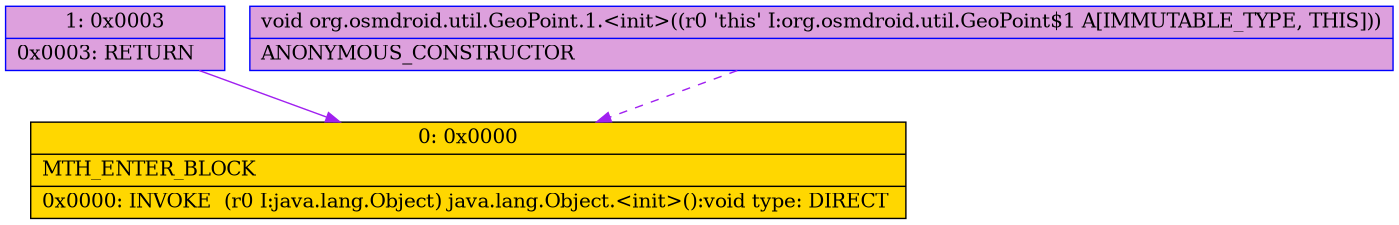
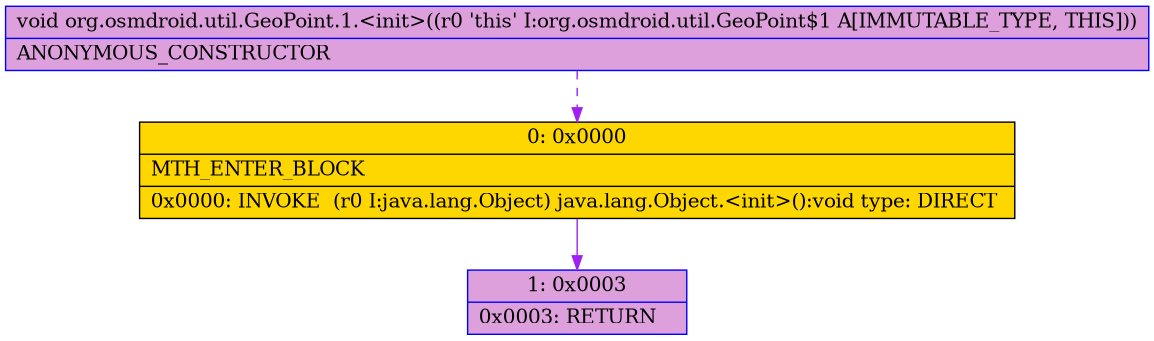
edge "1: 0x0003" -> "0: 0x0000": reversed
